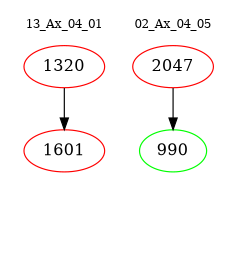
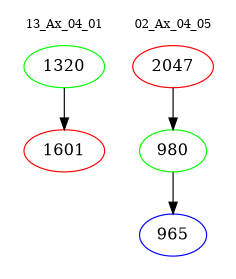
node "1320": color red -> green
node "990": label "990" -> "980"
node "965": added
